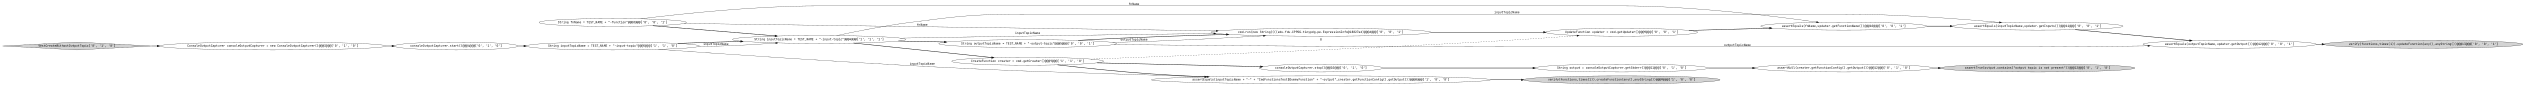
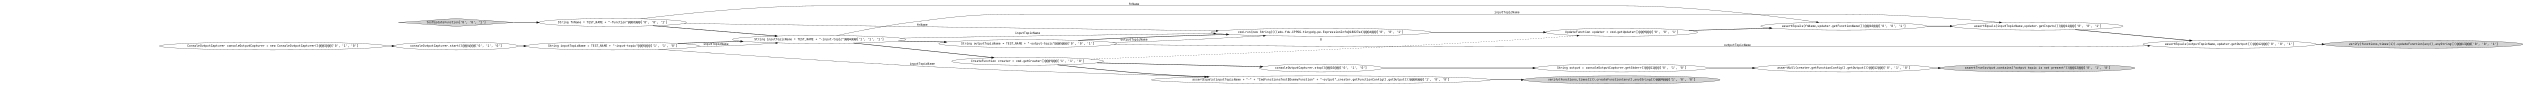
node "testUpdateFunction['0', '0', '1']": added
node "testCreateWithoutOutputTopic['0', '1', '0']": removed
